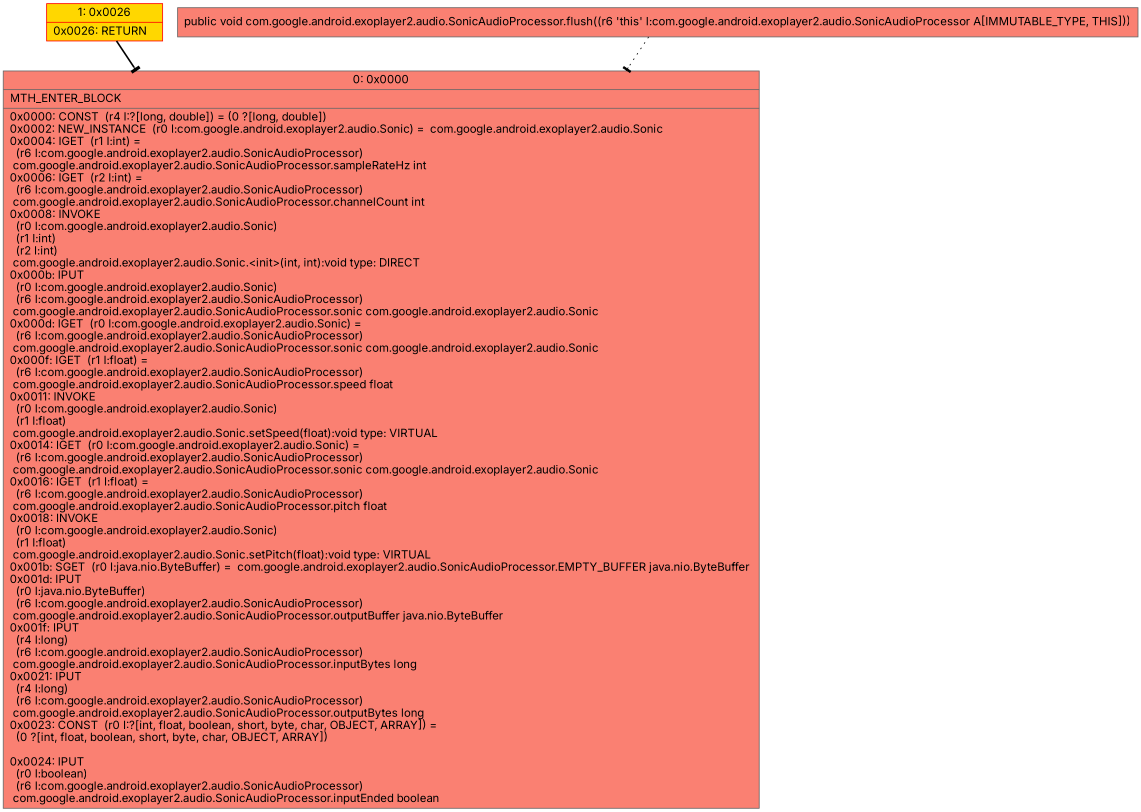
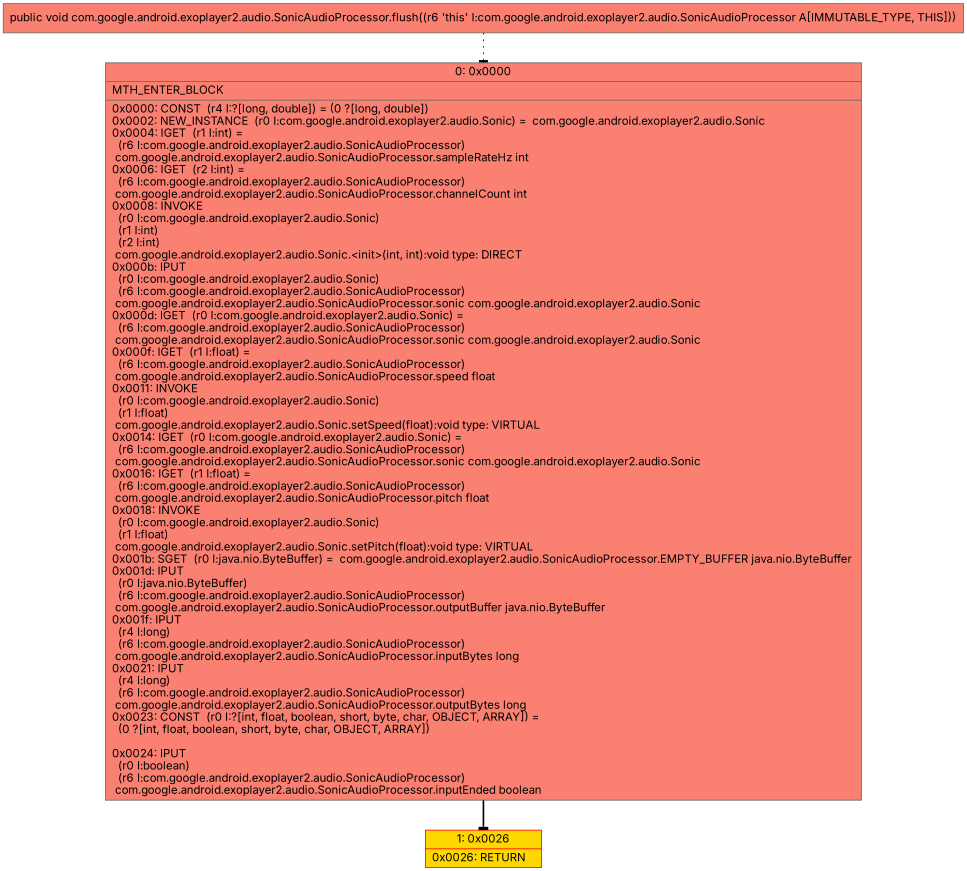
edge "1: 0x0026" -> "0: 0x0000": reversed
